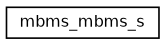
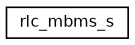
node "mbms_mbms_s": label "mbms_mbms_s" -> "rlc_mbms_s"
